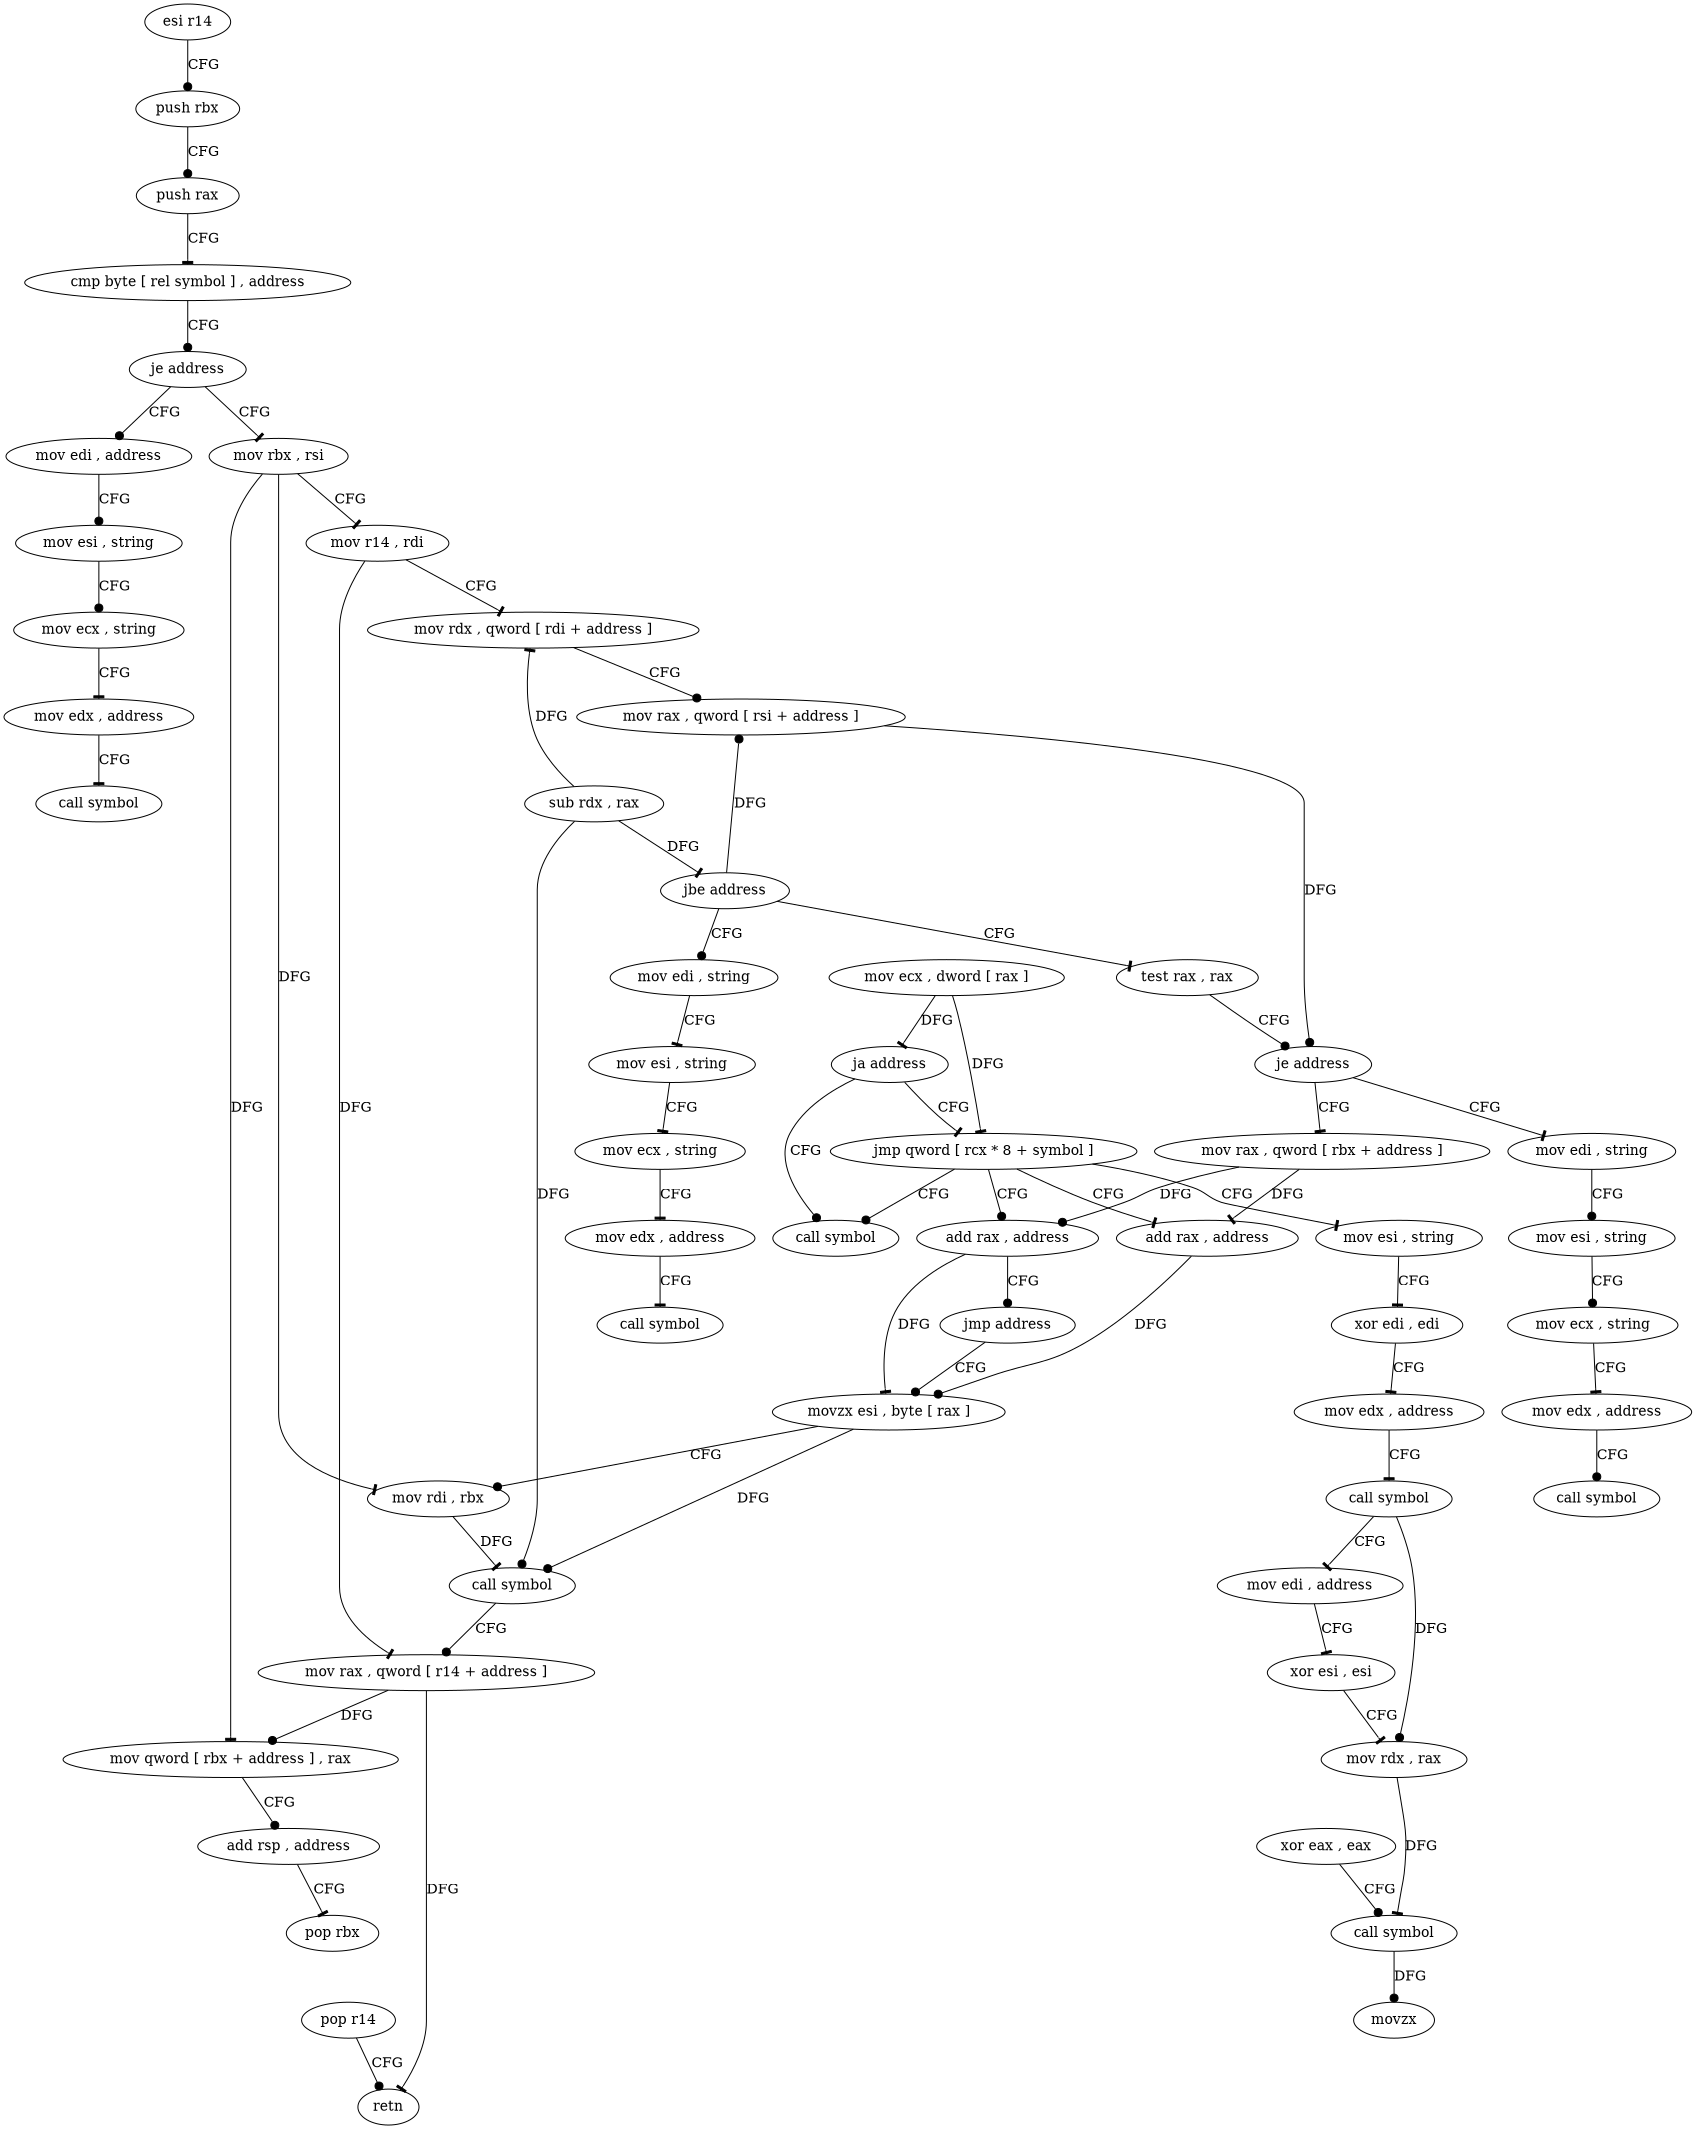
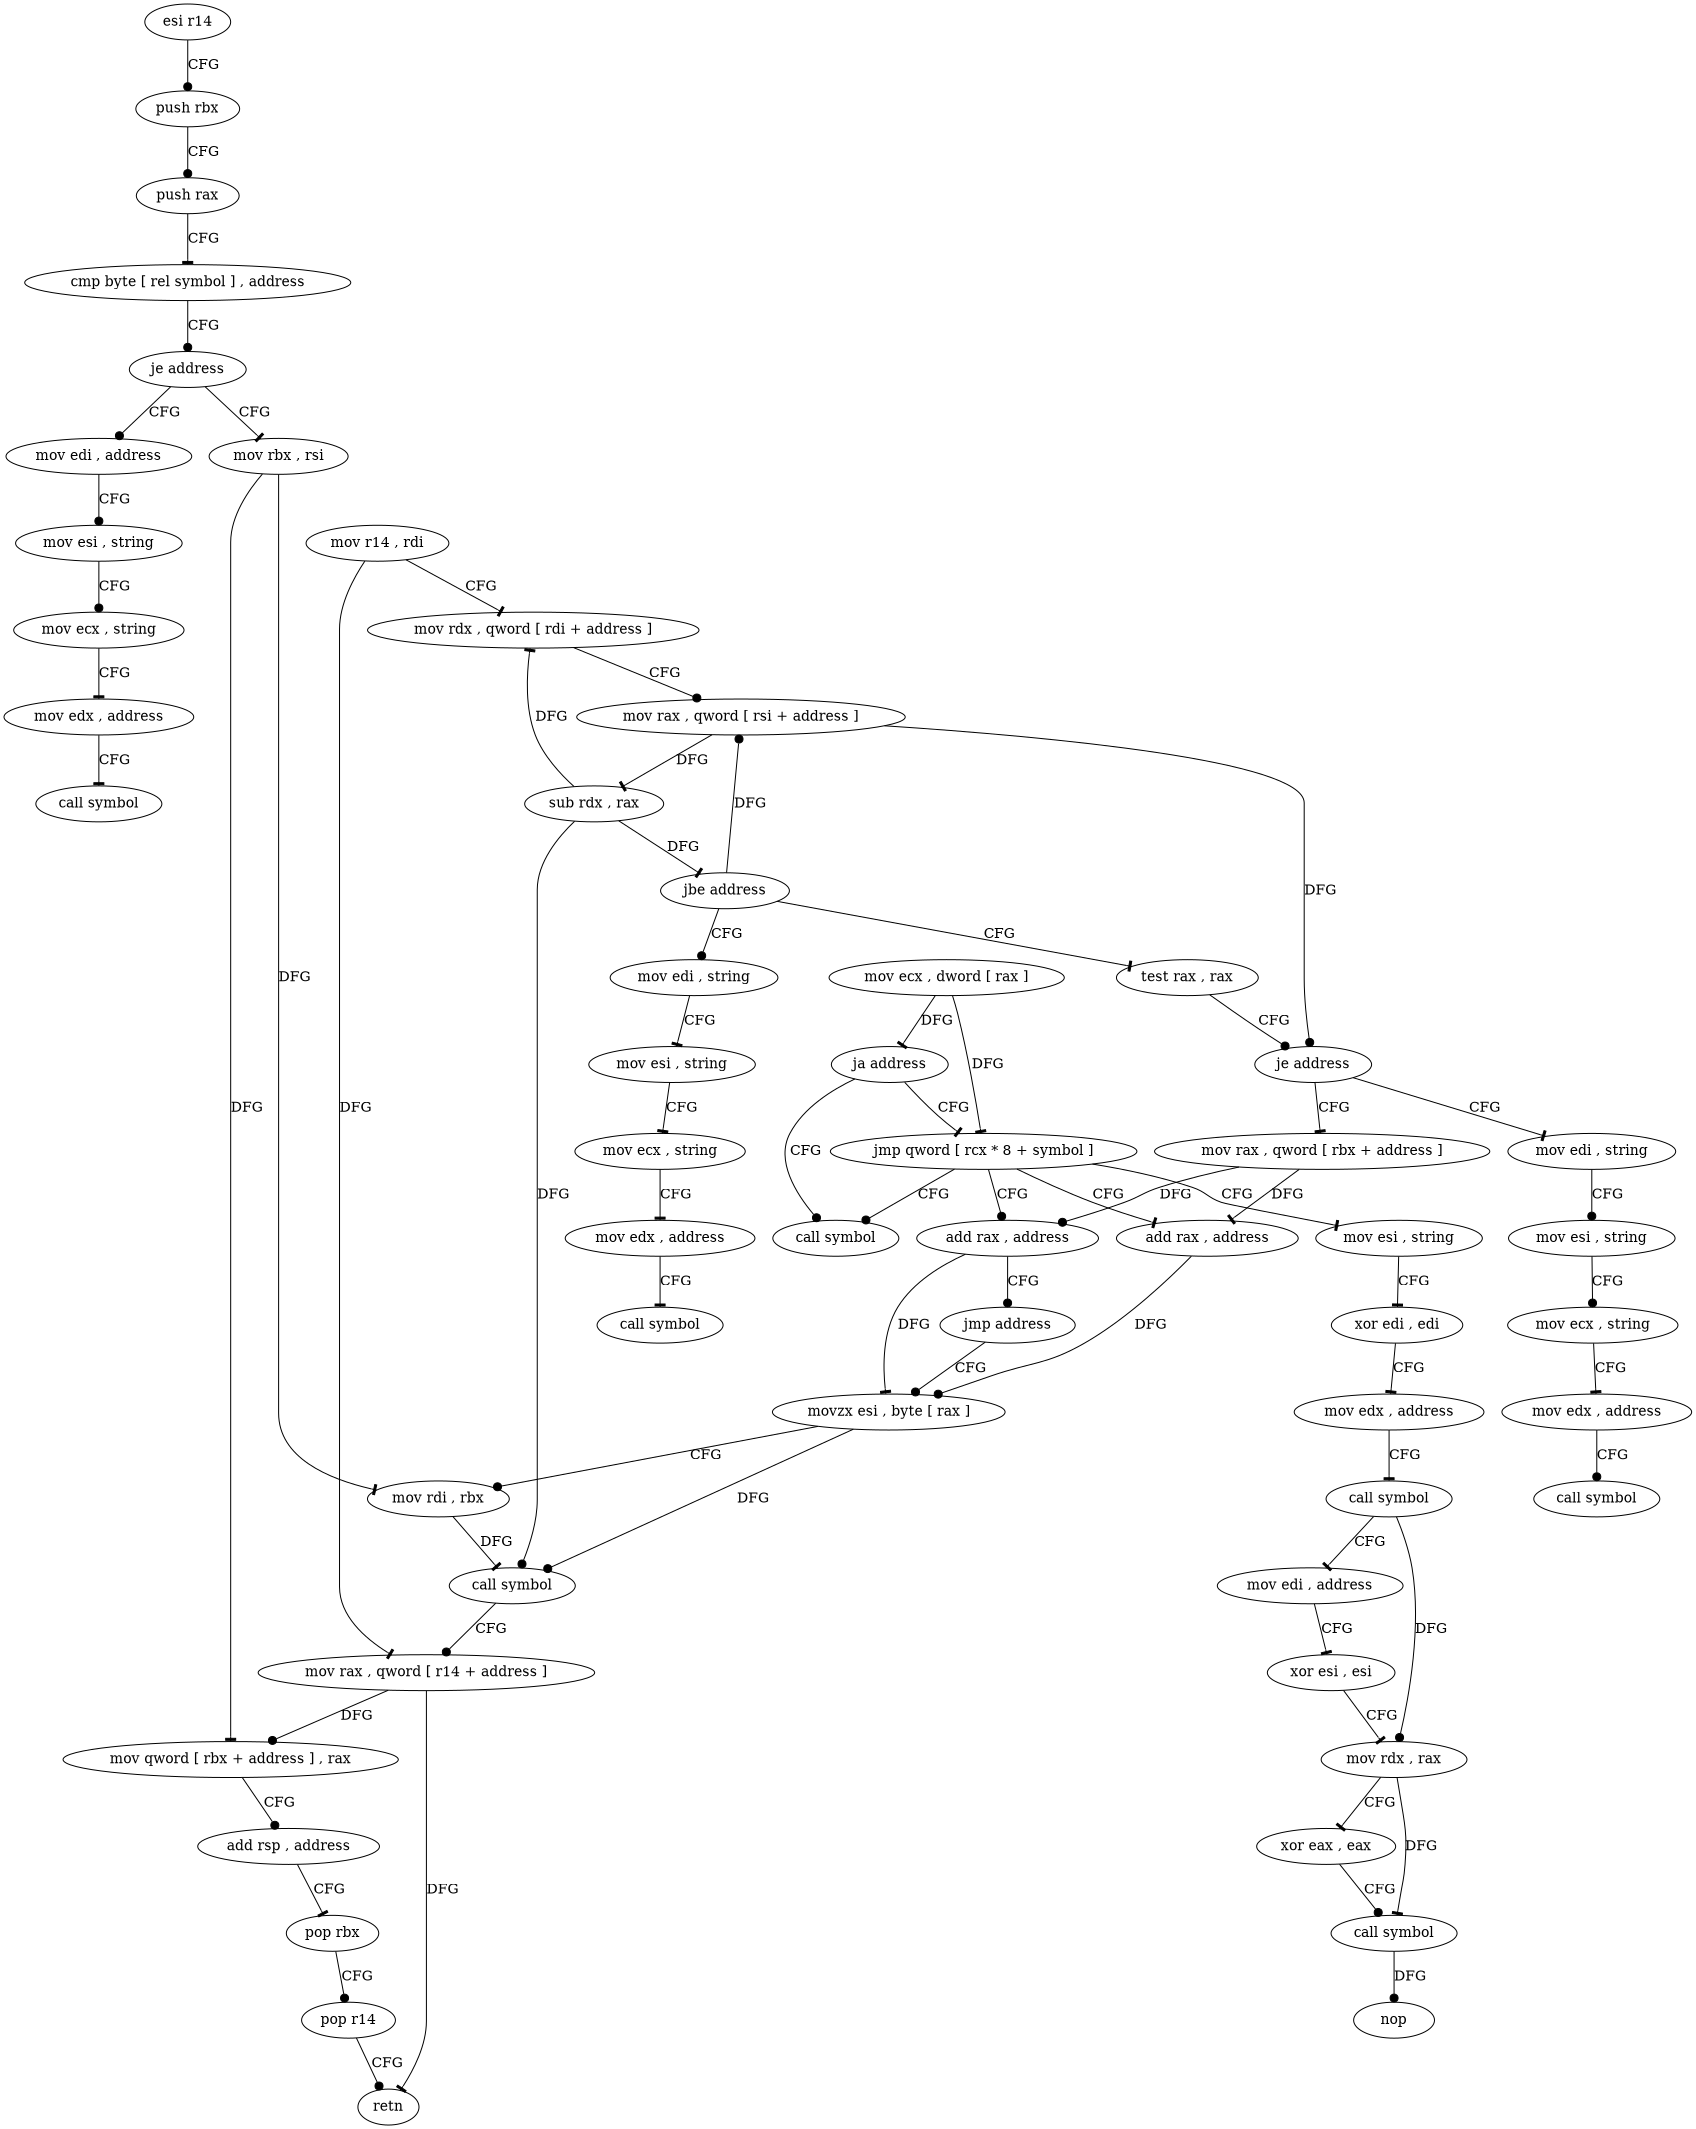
edge "mov rbx , rsi" -> "mov r14 , rdi": removed, label "CFG"
edge "mov rax , qword [ rsi + address ]" -> "sub rdx , rax": added, label "DFG"
edge "mov rdx , rax" -> "xor eax , eax": added, label "CFG"
edge "pop rbx" -> "pop r14": added, label "CFG"
node "movzx": label "movzx" -> "nop"
